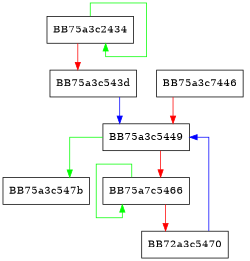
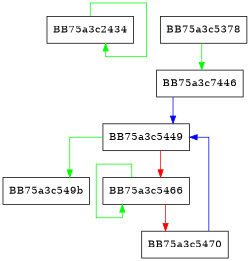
node "BB75a3c5378": added
node "BB75a3c543d": removed
edge "BB75a3c7446" -> "BB75a3c5449": color red -> blue
node "BB75a3c547b": label "BB75a3c547b" -> "BB75a3c549b"
node "BB75a7c5466": label "BB75a7c5466" -> "BB75a3c5466"
node "BB72a3c5470": label "BB72a3c5470" -> "BB75a3c5470"
